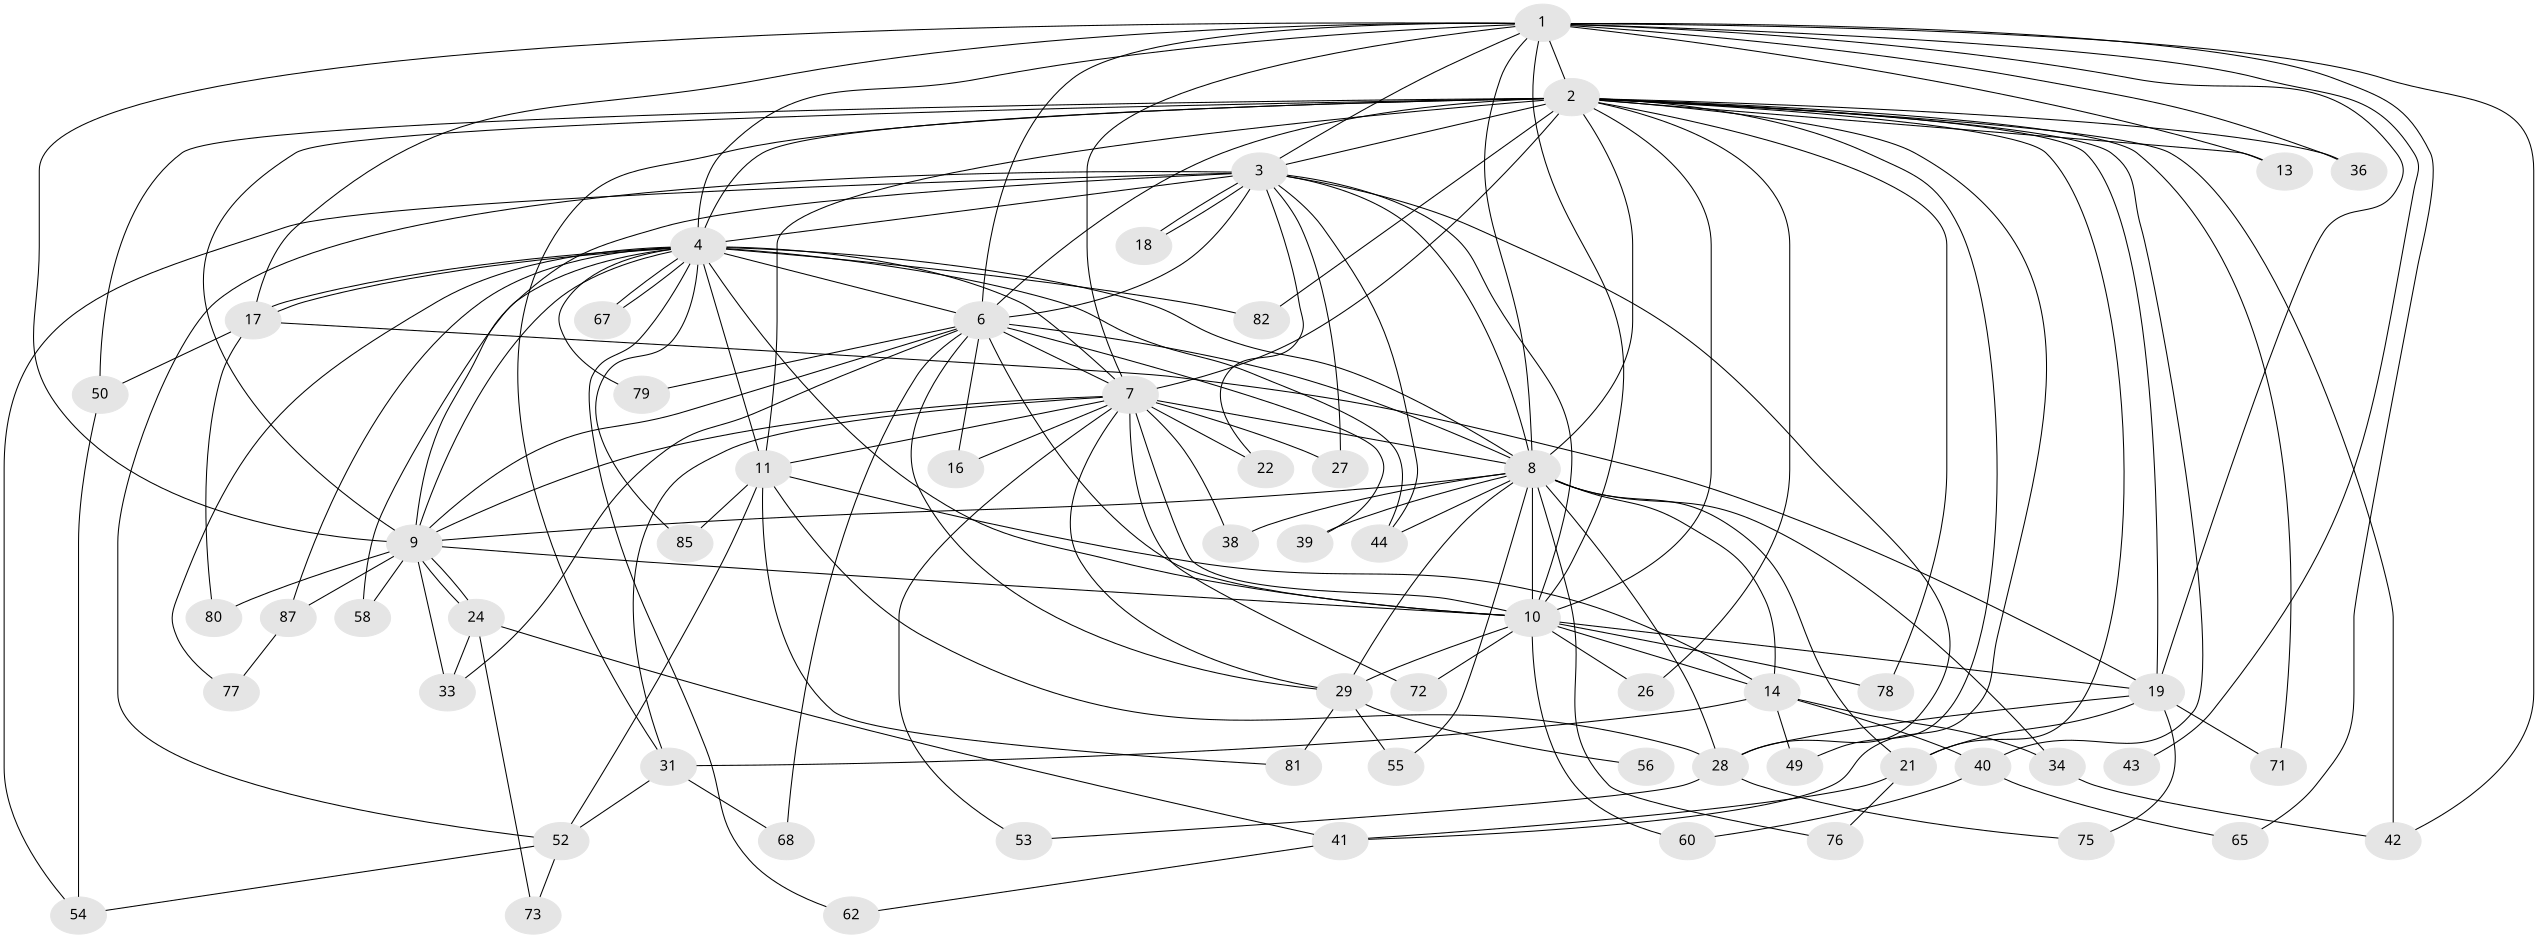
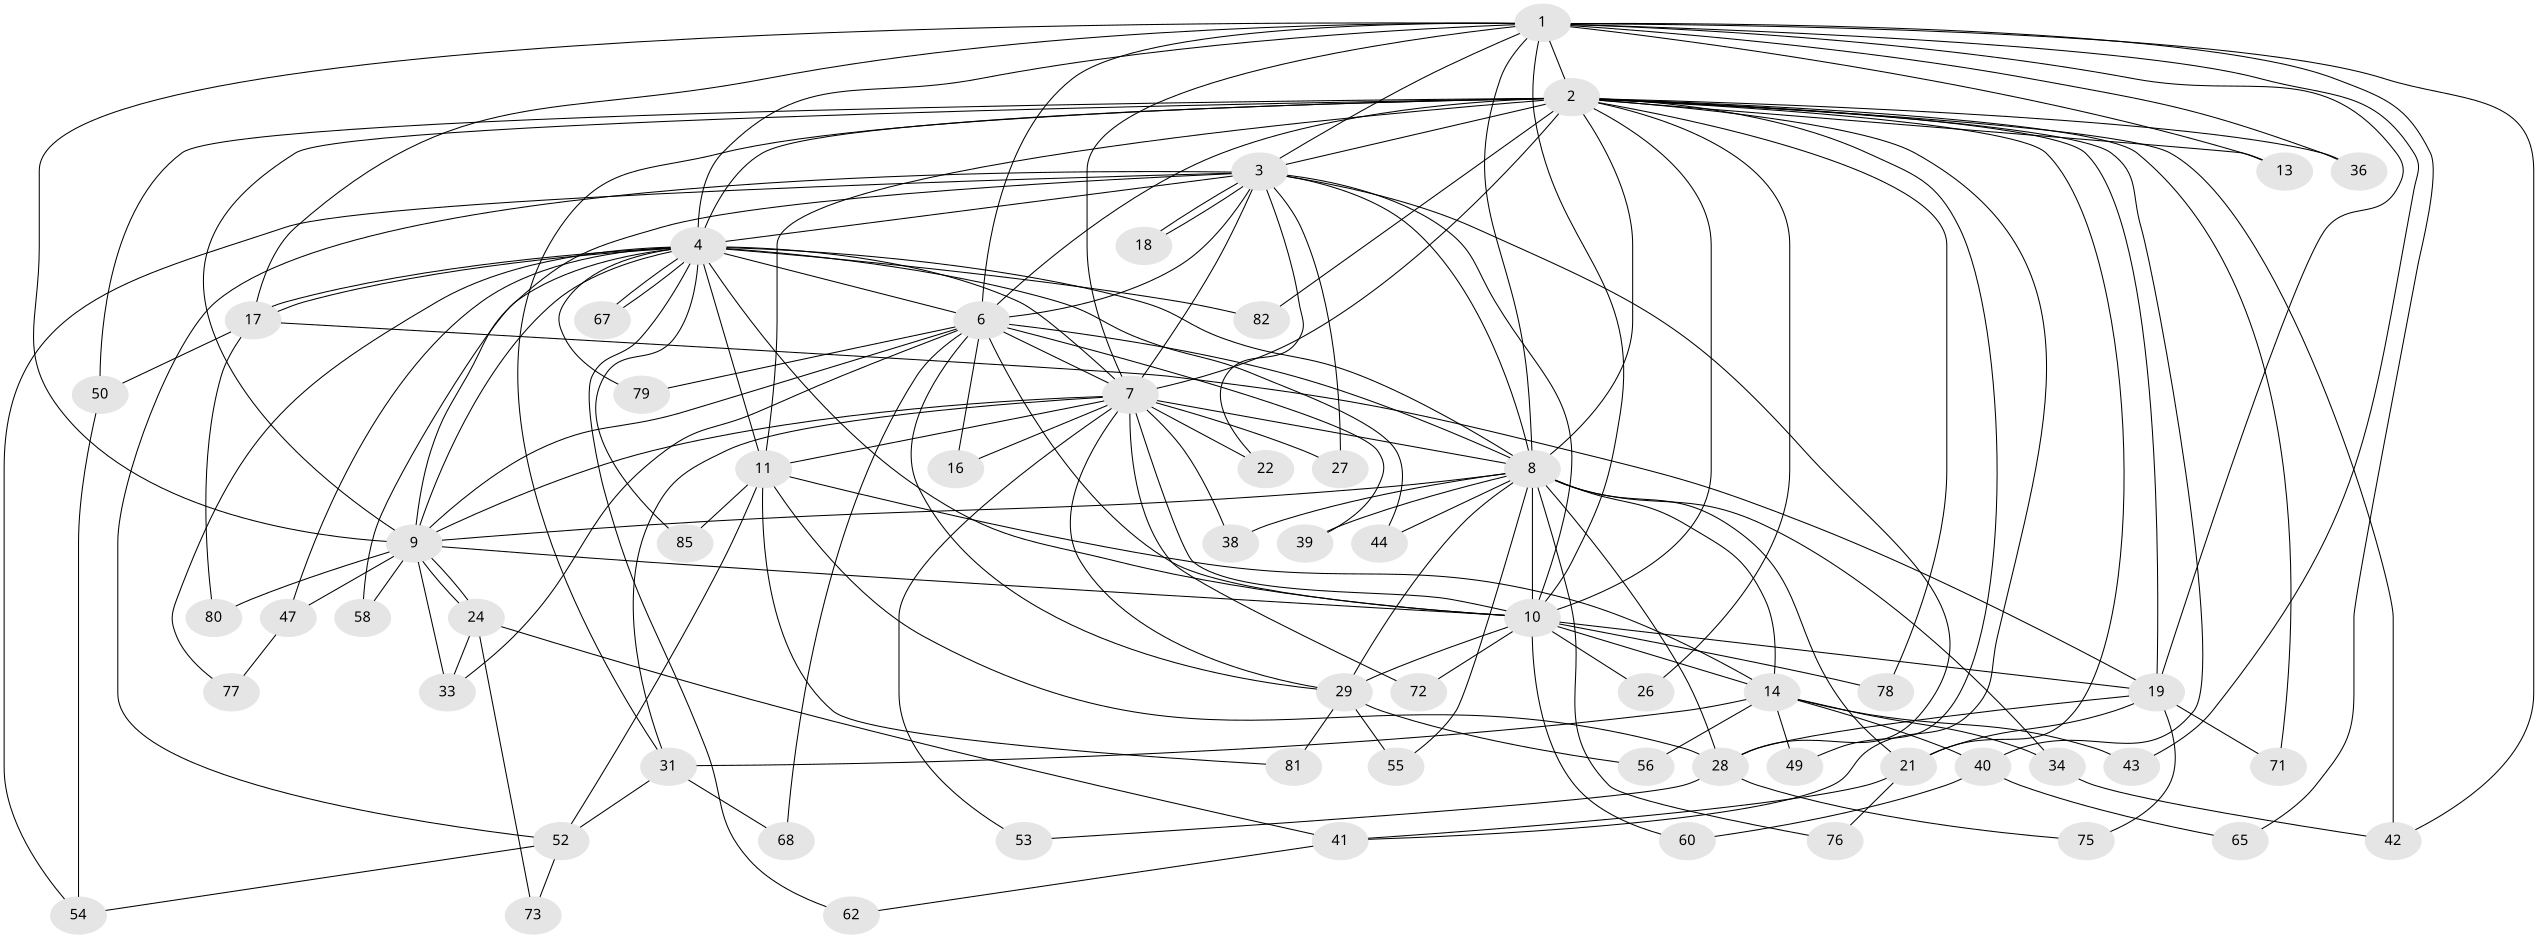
edge "3" -- "44": now "3" -- "7"
node "87": label "87" -> "47"
edge "14" -- "43": added
edge "14" -- "56": added
